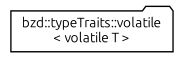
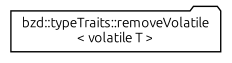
node "bzd::typeTraits::volatile < volatile T >": label "bzd::typeTraits::volatile < volatile T >" -> "bzd::typeTraits::removeVolatile < volatile T >"
